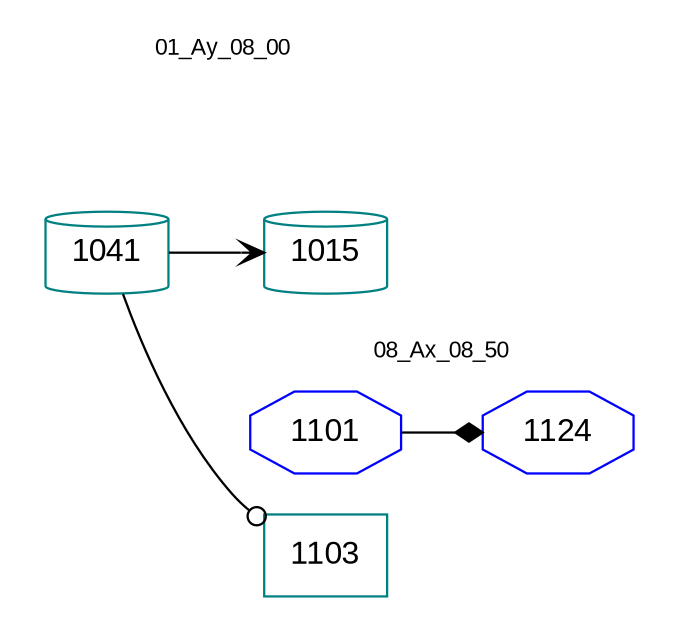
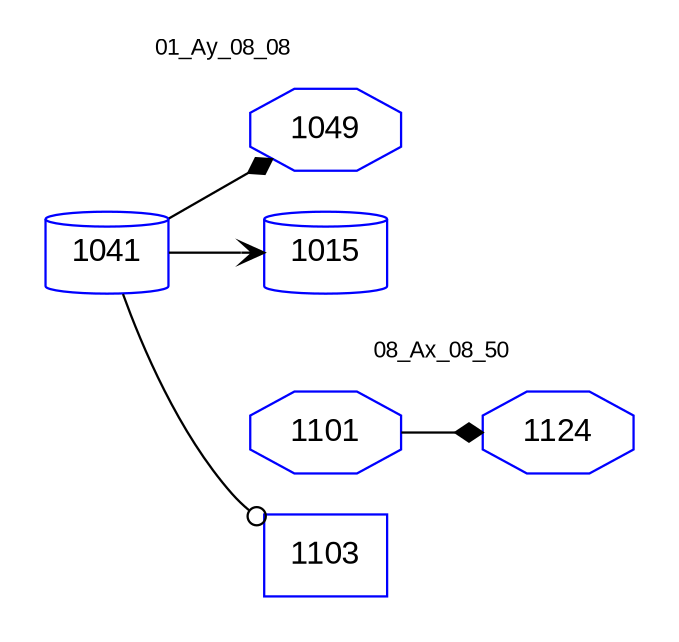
cluster "01_Ay_08_00": label "01_Ay_08_00" -> "01_Ay_08_08"
node "1049": added
node "1041": color teal -> blue
node "1015": color teal -> blue
node "1103": color teal -> blue
